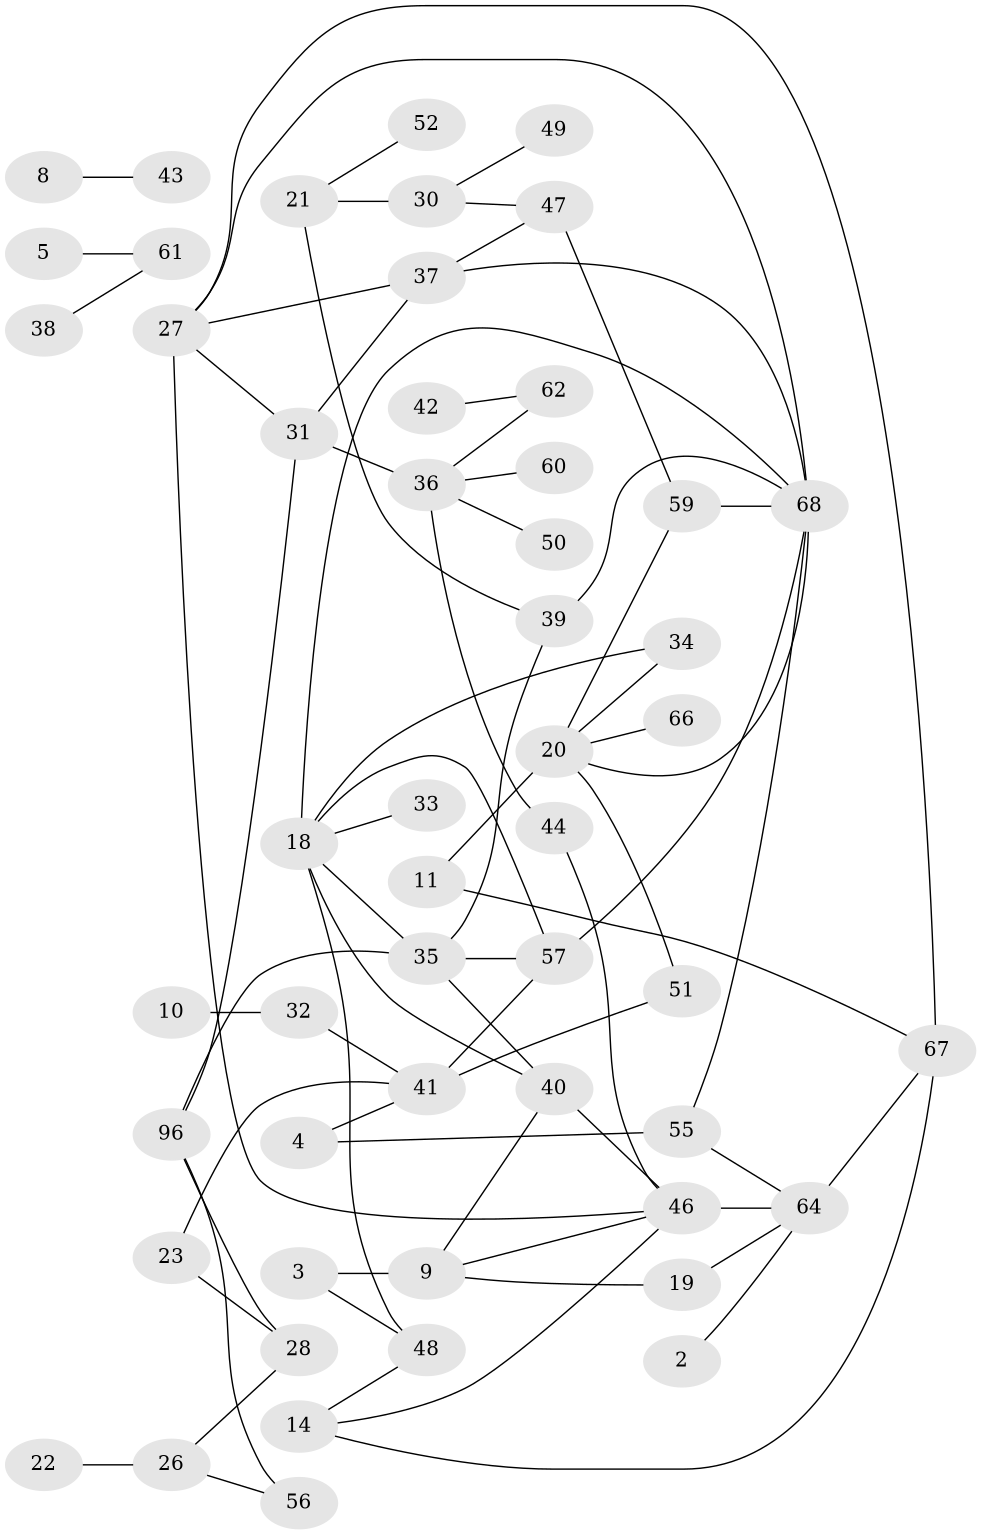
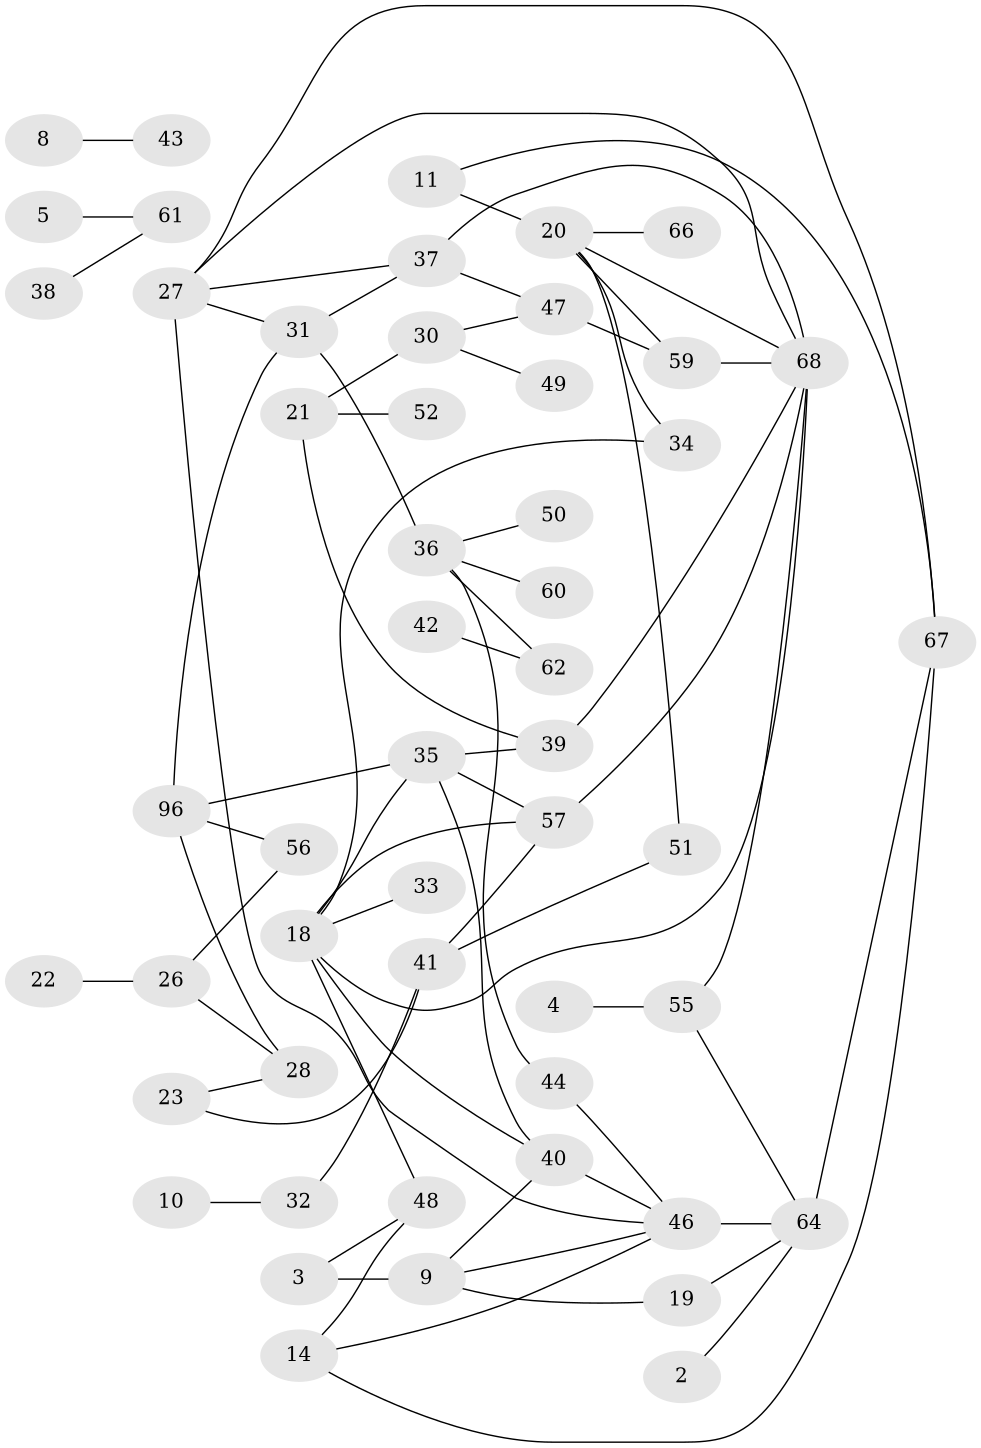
edge "41" -- "4": removed
